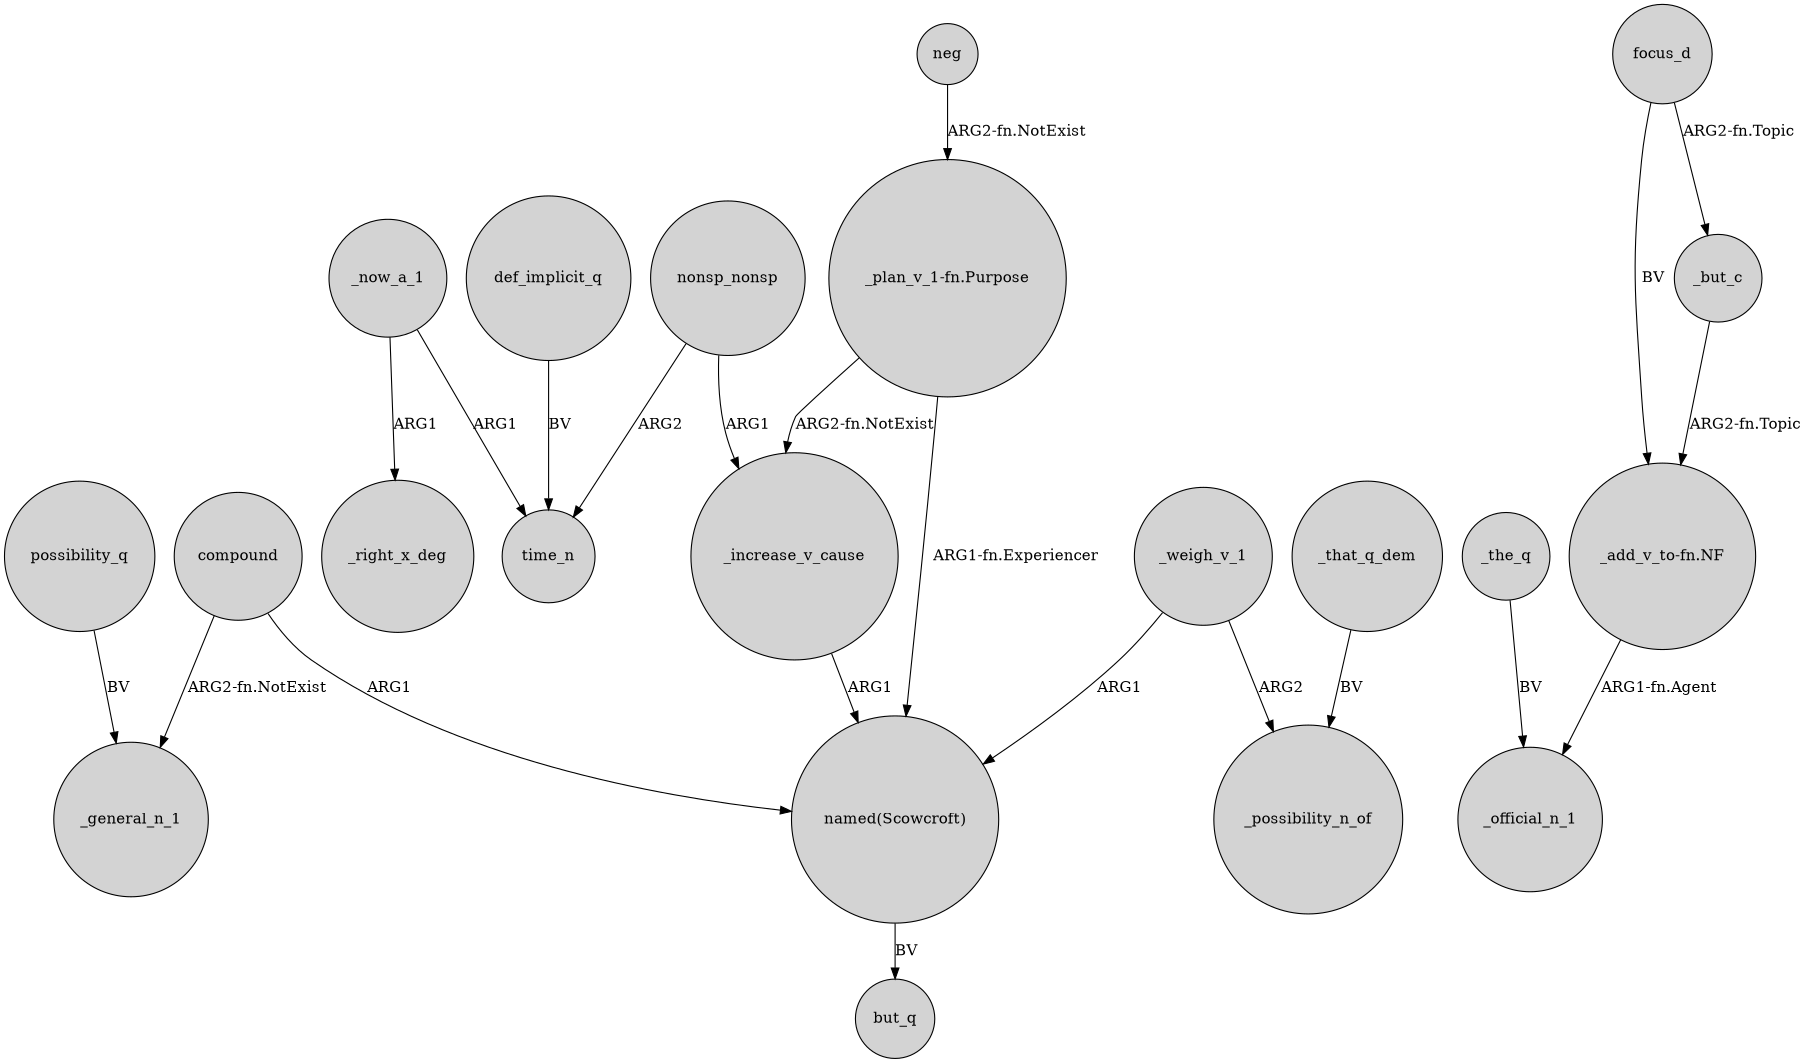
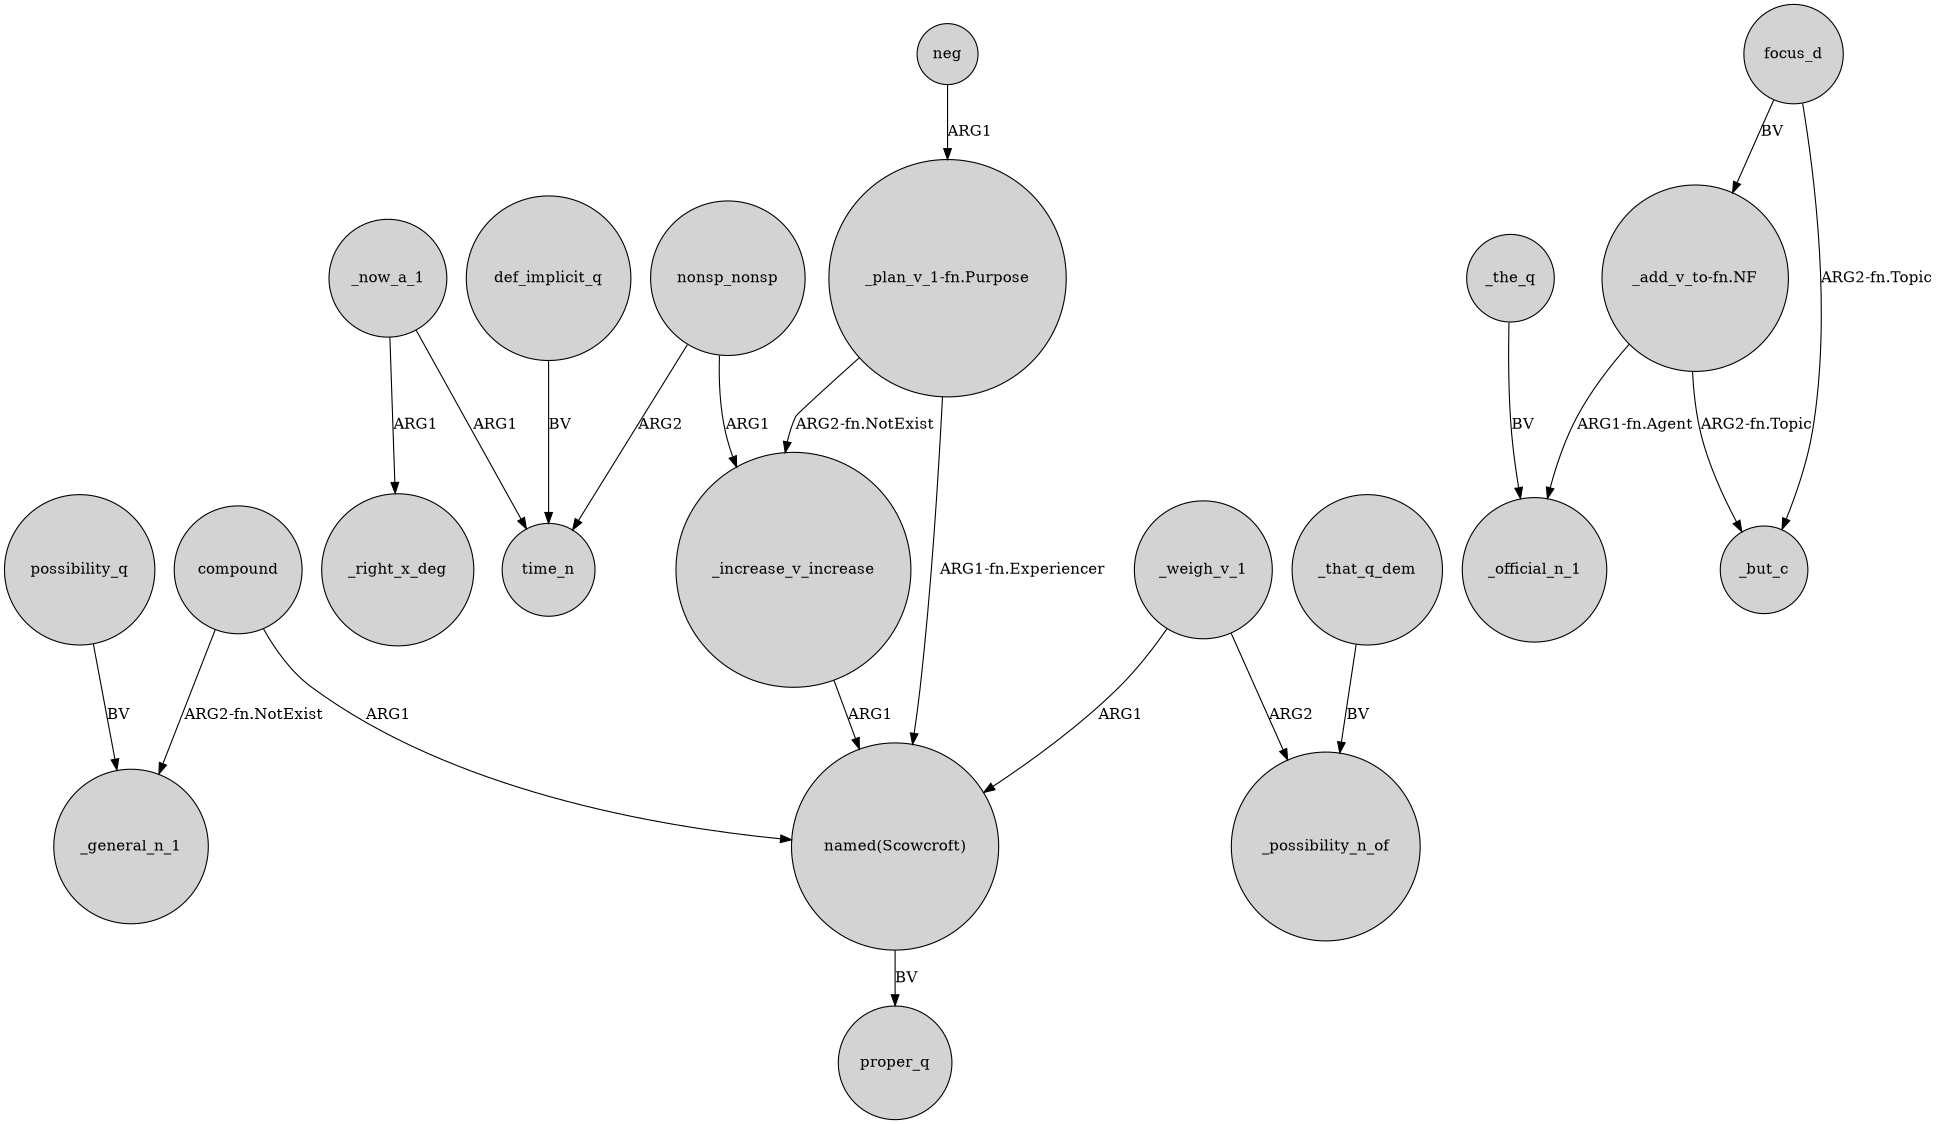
edge "neg" -> "_plan_v_1-fn.Purpose": label "ARG2-fn.NotExist" -> "ARG1"
edge "_but_c" -> "_add_v_to-fn.NF": reversed
node "_increase_v_cause": label "_increase_v_cause" -> "_increase_v_increase"
node "but_q": label "but_q" -> "proper_q"
